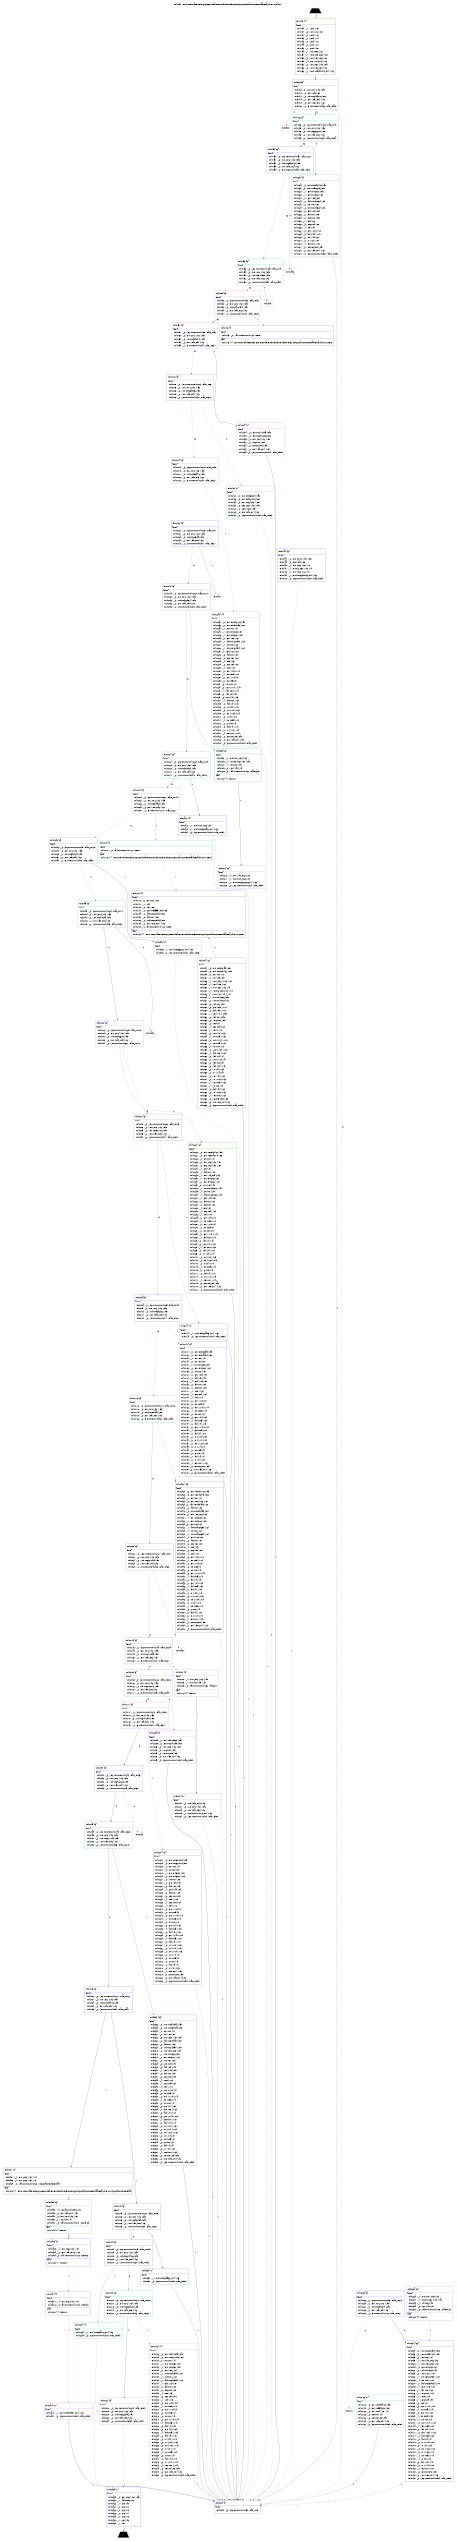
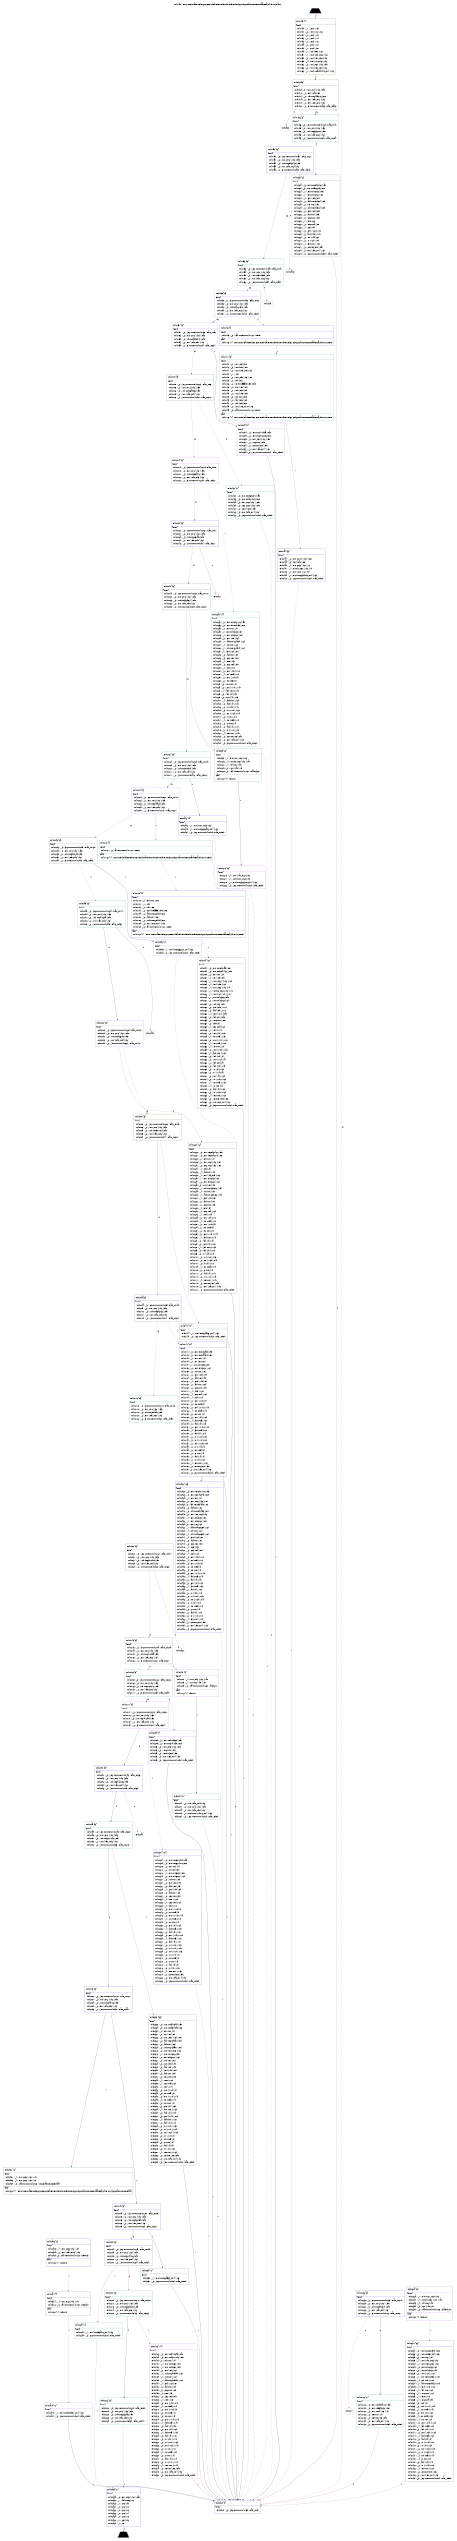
edge "0x401f86 [22]" -> "0x401f9c [25]": removed, label "26"
node "0x402470 [52]": added
edge "0x402019 [25]" -> "0x402032 [25]": added, label "21"
edge "0x4027f4 [160]" -> "0x4027cc [40]": reversed
edge "0x402113 [25]" -> "0x402930 [165]": now "0x402741 [134]" -> "0x402930 [165]"
edge "0x402113 [25]" -> "0x40212c [25]": removed, label "12"
node "0x4029ee [23]": removed
edge "0x402258 [25]" -> "0x4023a1 [163]": now "0x402258 [25]" -> "0x402726 [27]"
